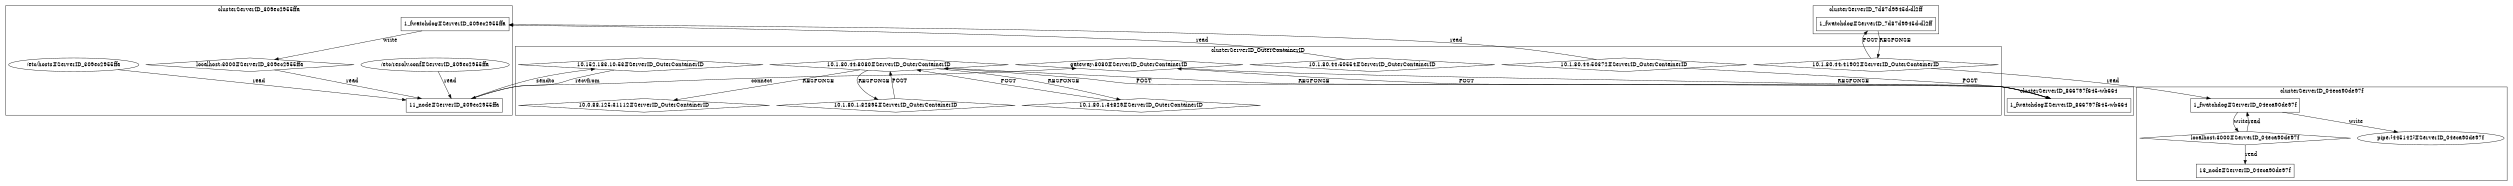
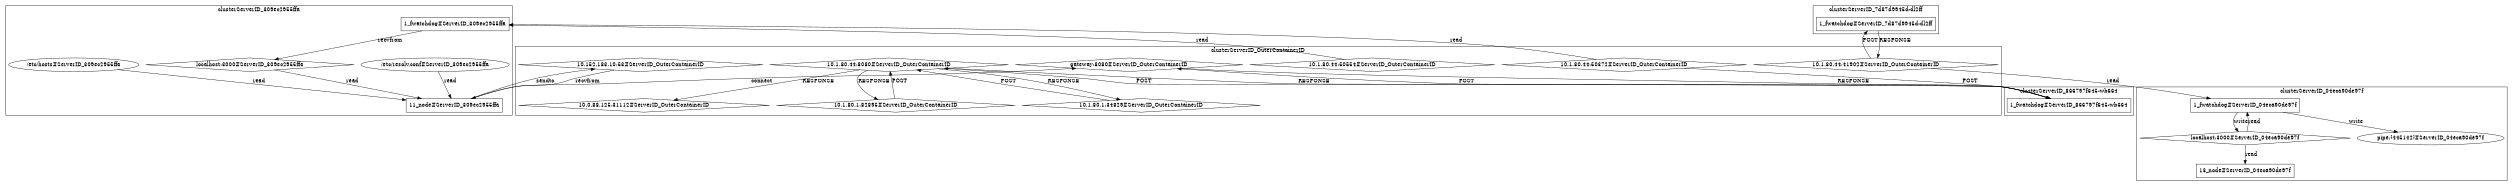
edge "1_fwatchdog#ServerID_309ec2955ffa" -> "localhost:3000#ServerID_309ec2955ffa": label "write" -> "recvfrom"
